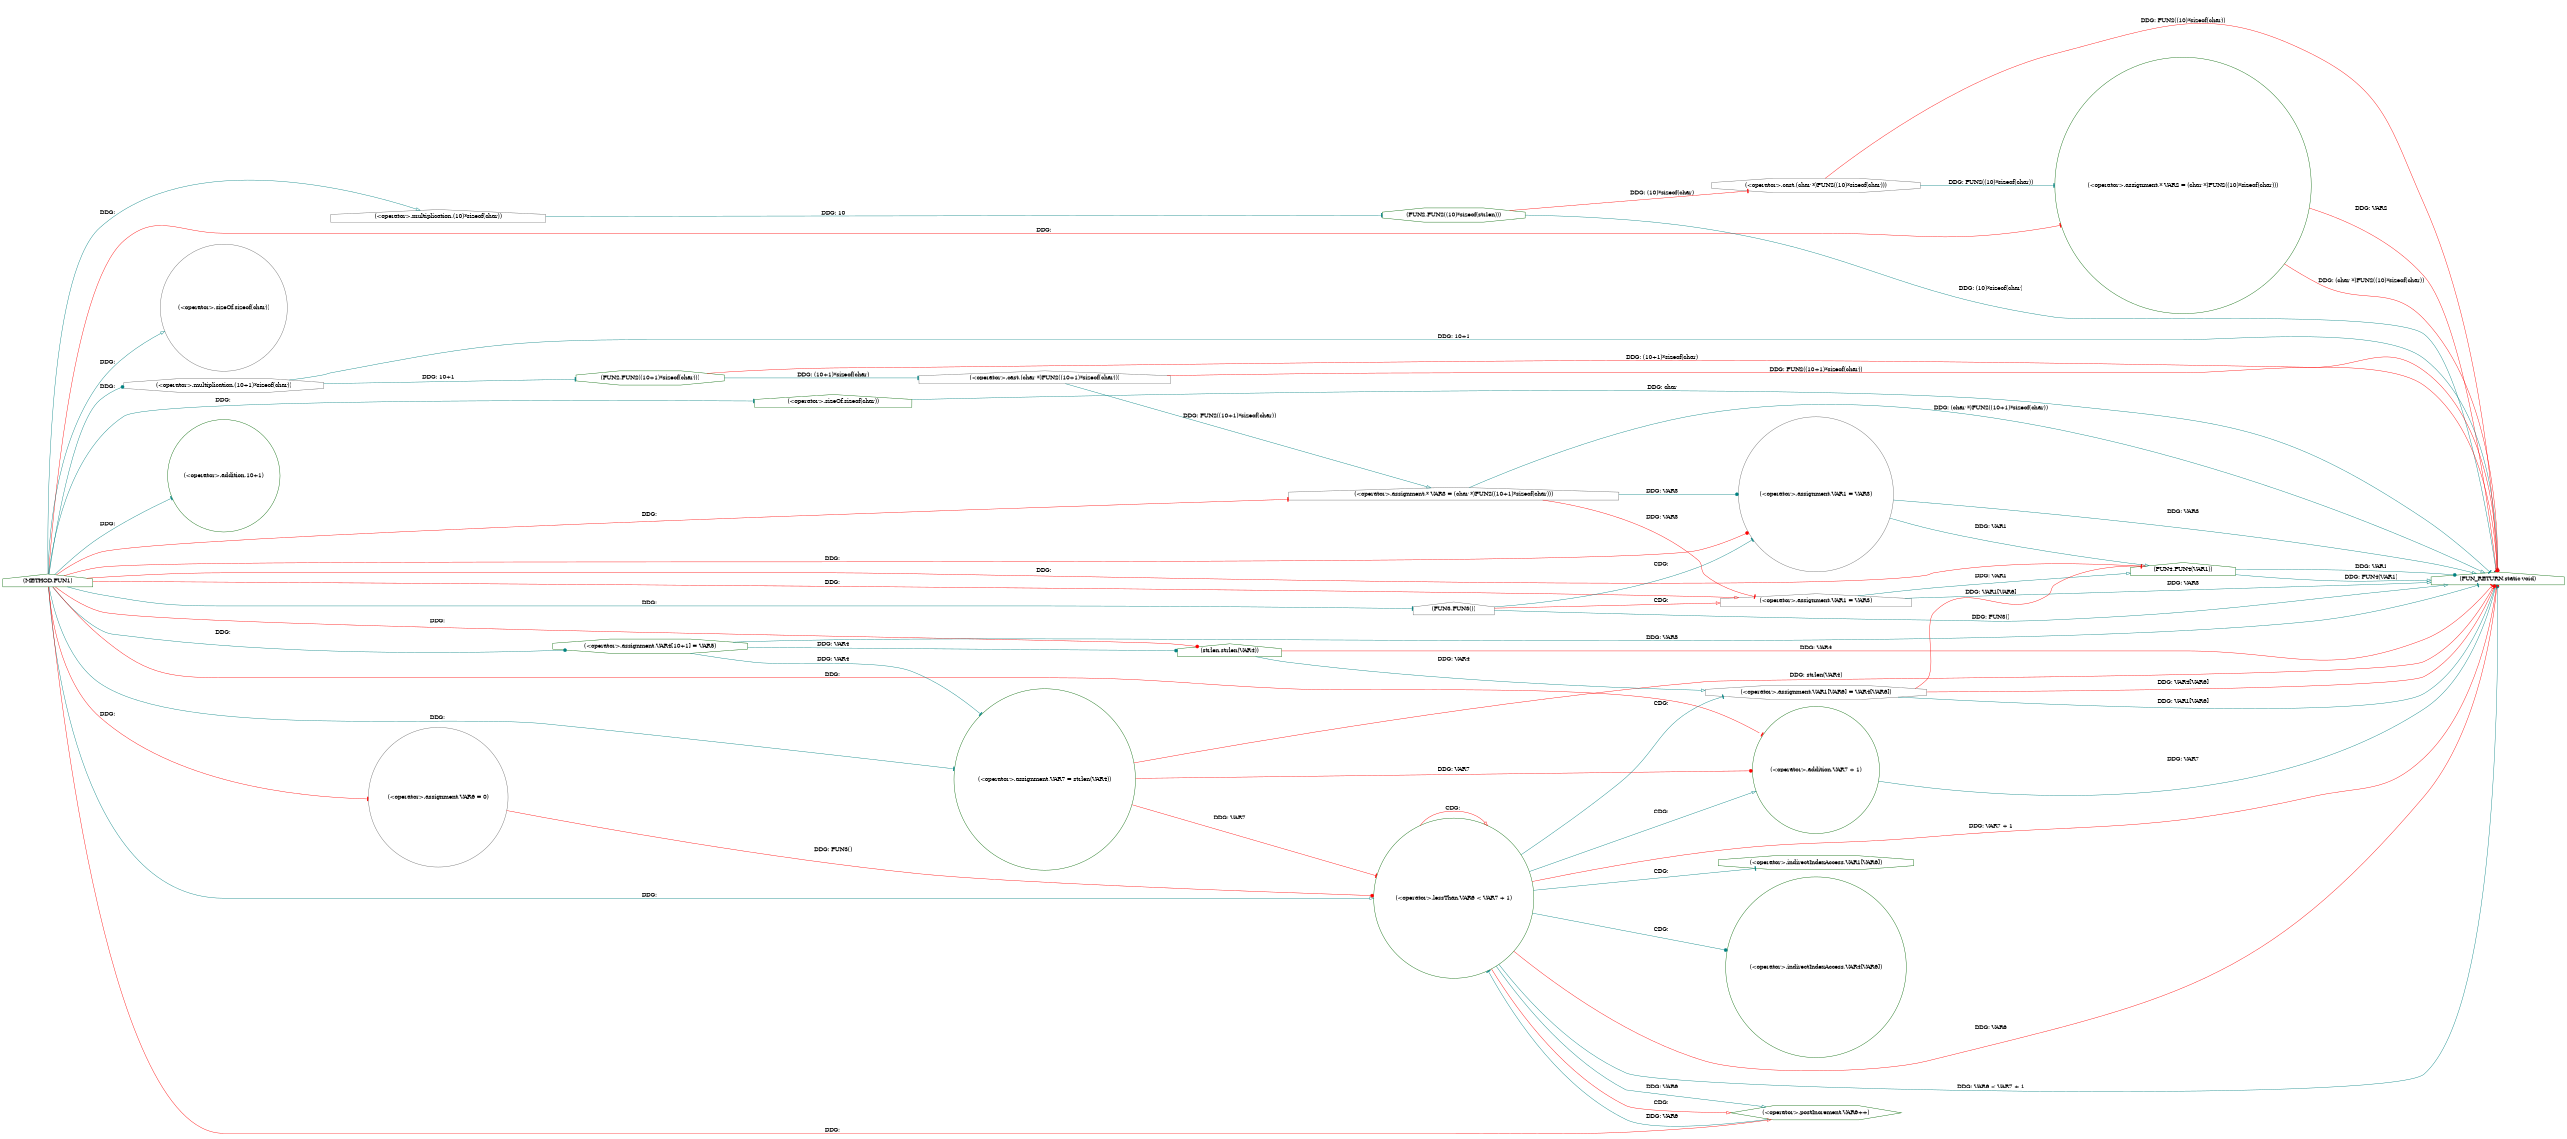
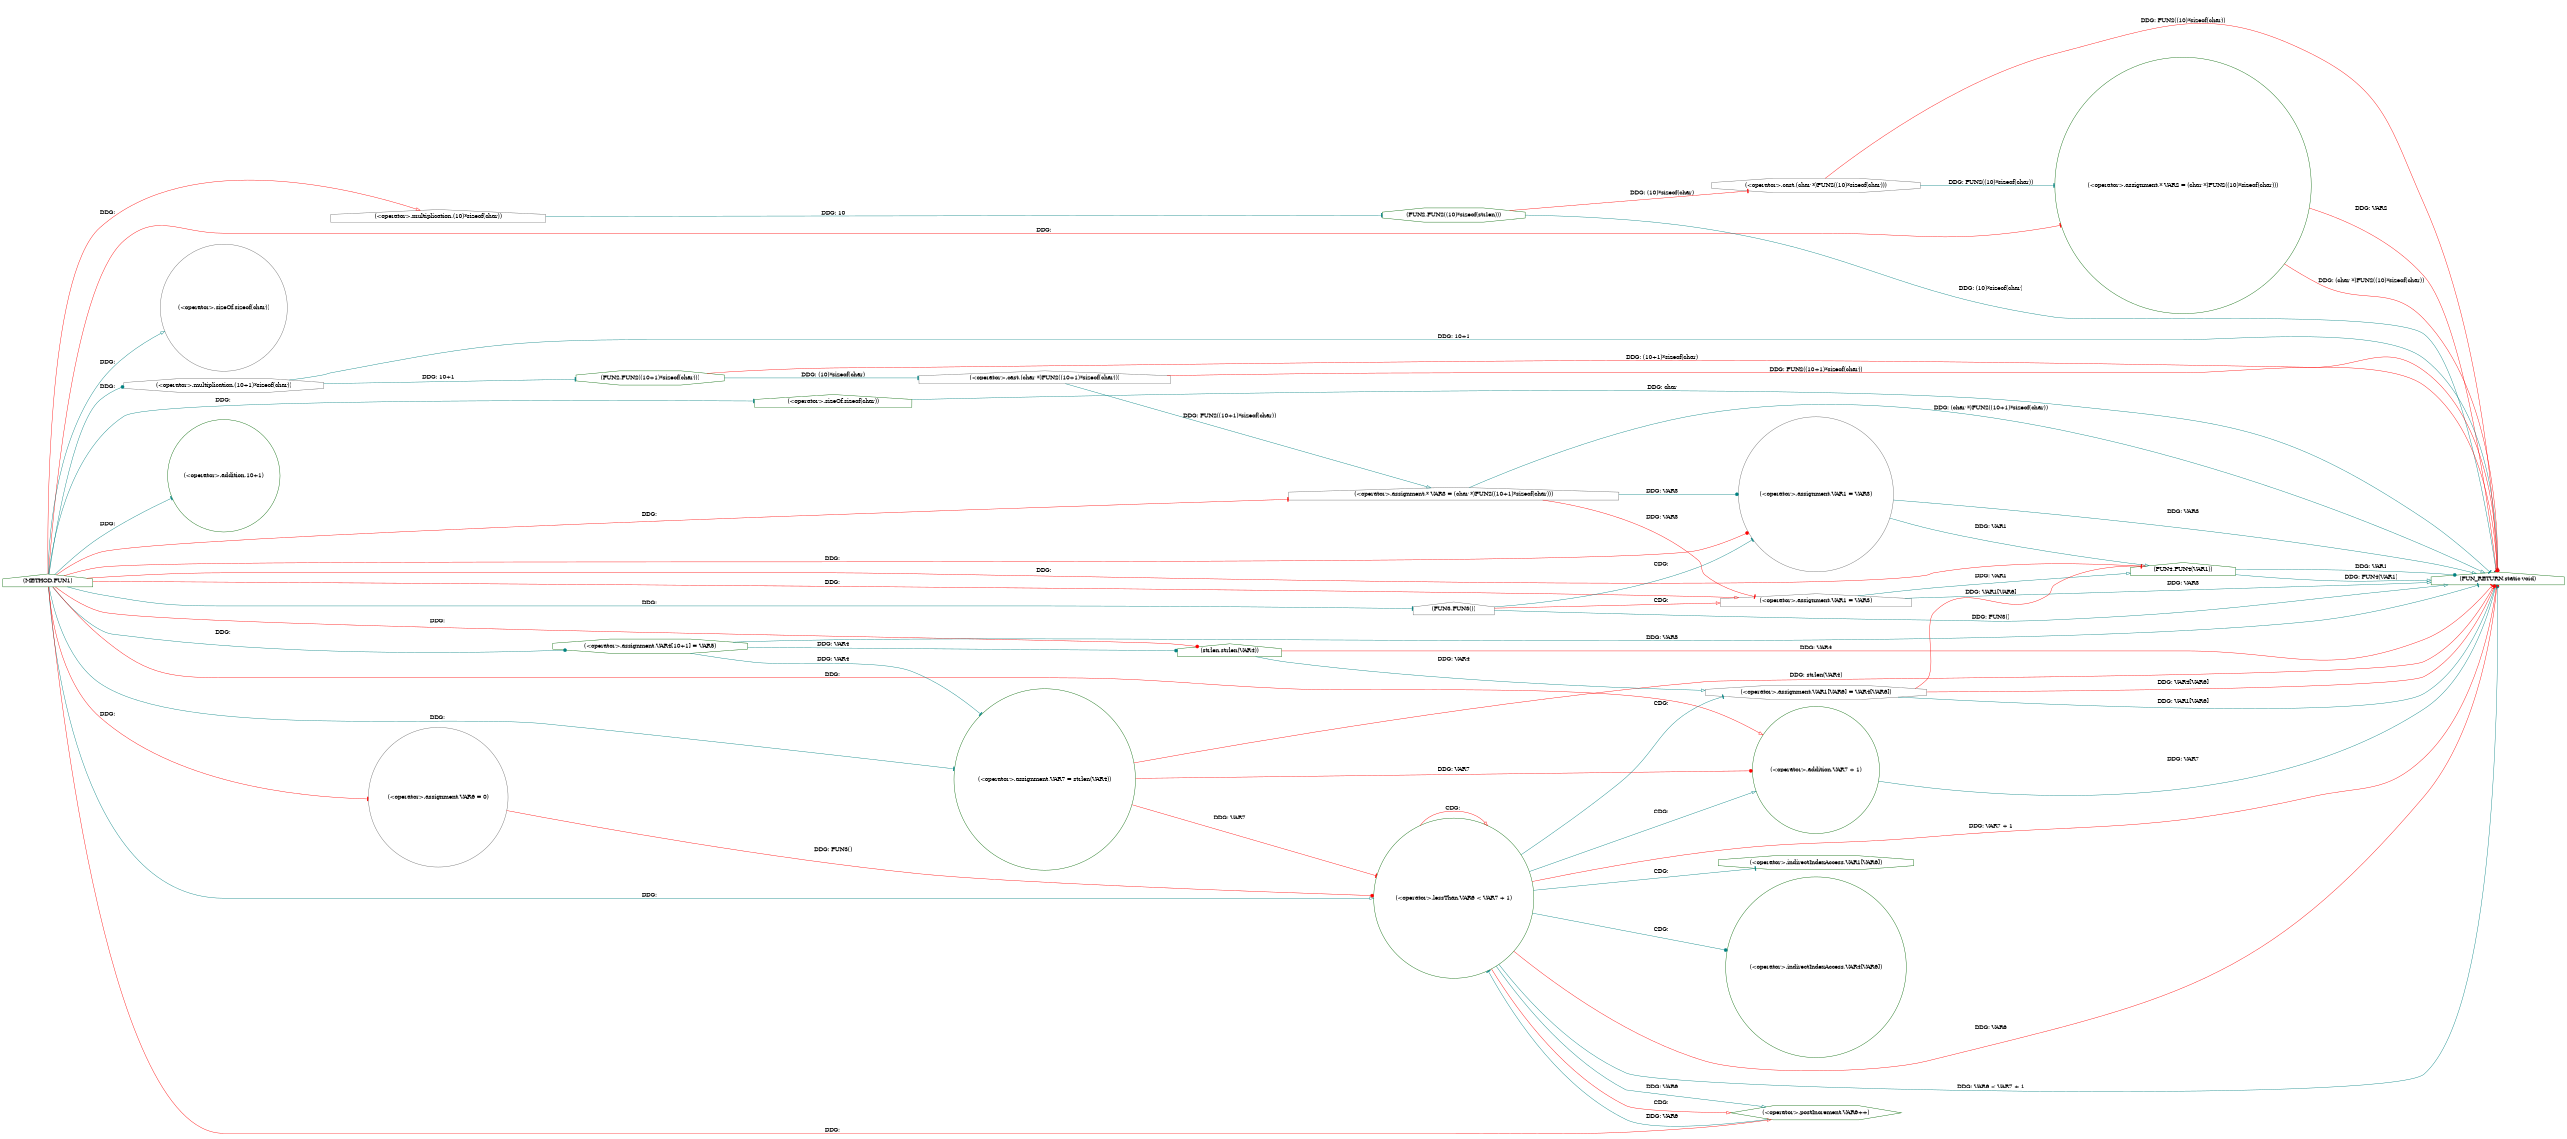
edge "(METHOD,FUN1)" -> "(<operator>.multiplication,(10)*sizeof(char))": color teal -> red
edge "(FUN2,FUN2((10+1)*sizeof(char)))" -> "(<operator>.cast,(char *)FUN2((10+1)*sizeof(char)))": label "DDG: (10+1)*sizeof(char)" -> "DDG: (10)*sizeof(char)"
edge "(METHOD,FUN1)" -> "(<operator>.addition,VAR7 + 1)": arrowhead tee -> onormal
